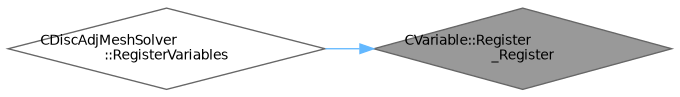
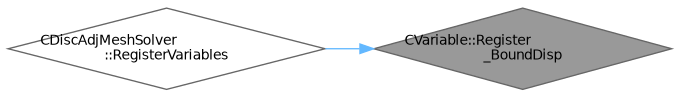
node "CVariable::Register _Register": label "CVariable::Register _Register" -> "CVariable::Register _BoundDisp"
